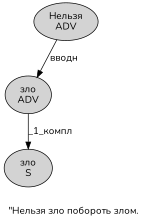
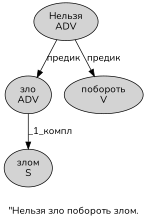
edge "Нельзя ADV" -> "зло ADV": label "вводн" -> "предик"
node "побороть V": added
node "зло S": label "зло S" -> "злом S"
